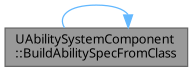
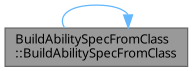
node "UAbilitySystemComponent ::BuildAbilitySpecFromClass": label "UAbilitySystemComponent ::BuildAbilitySpecFromClass" -> "BuildAbilitySpecFromClass ::BuildAbilitySpecFromClass"
